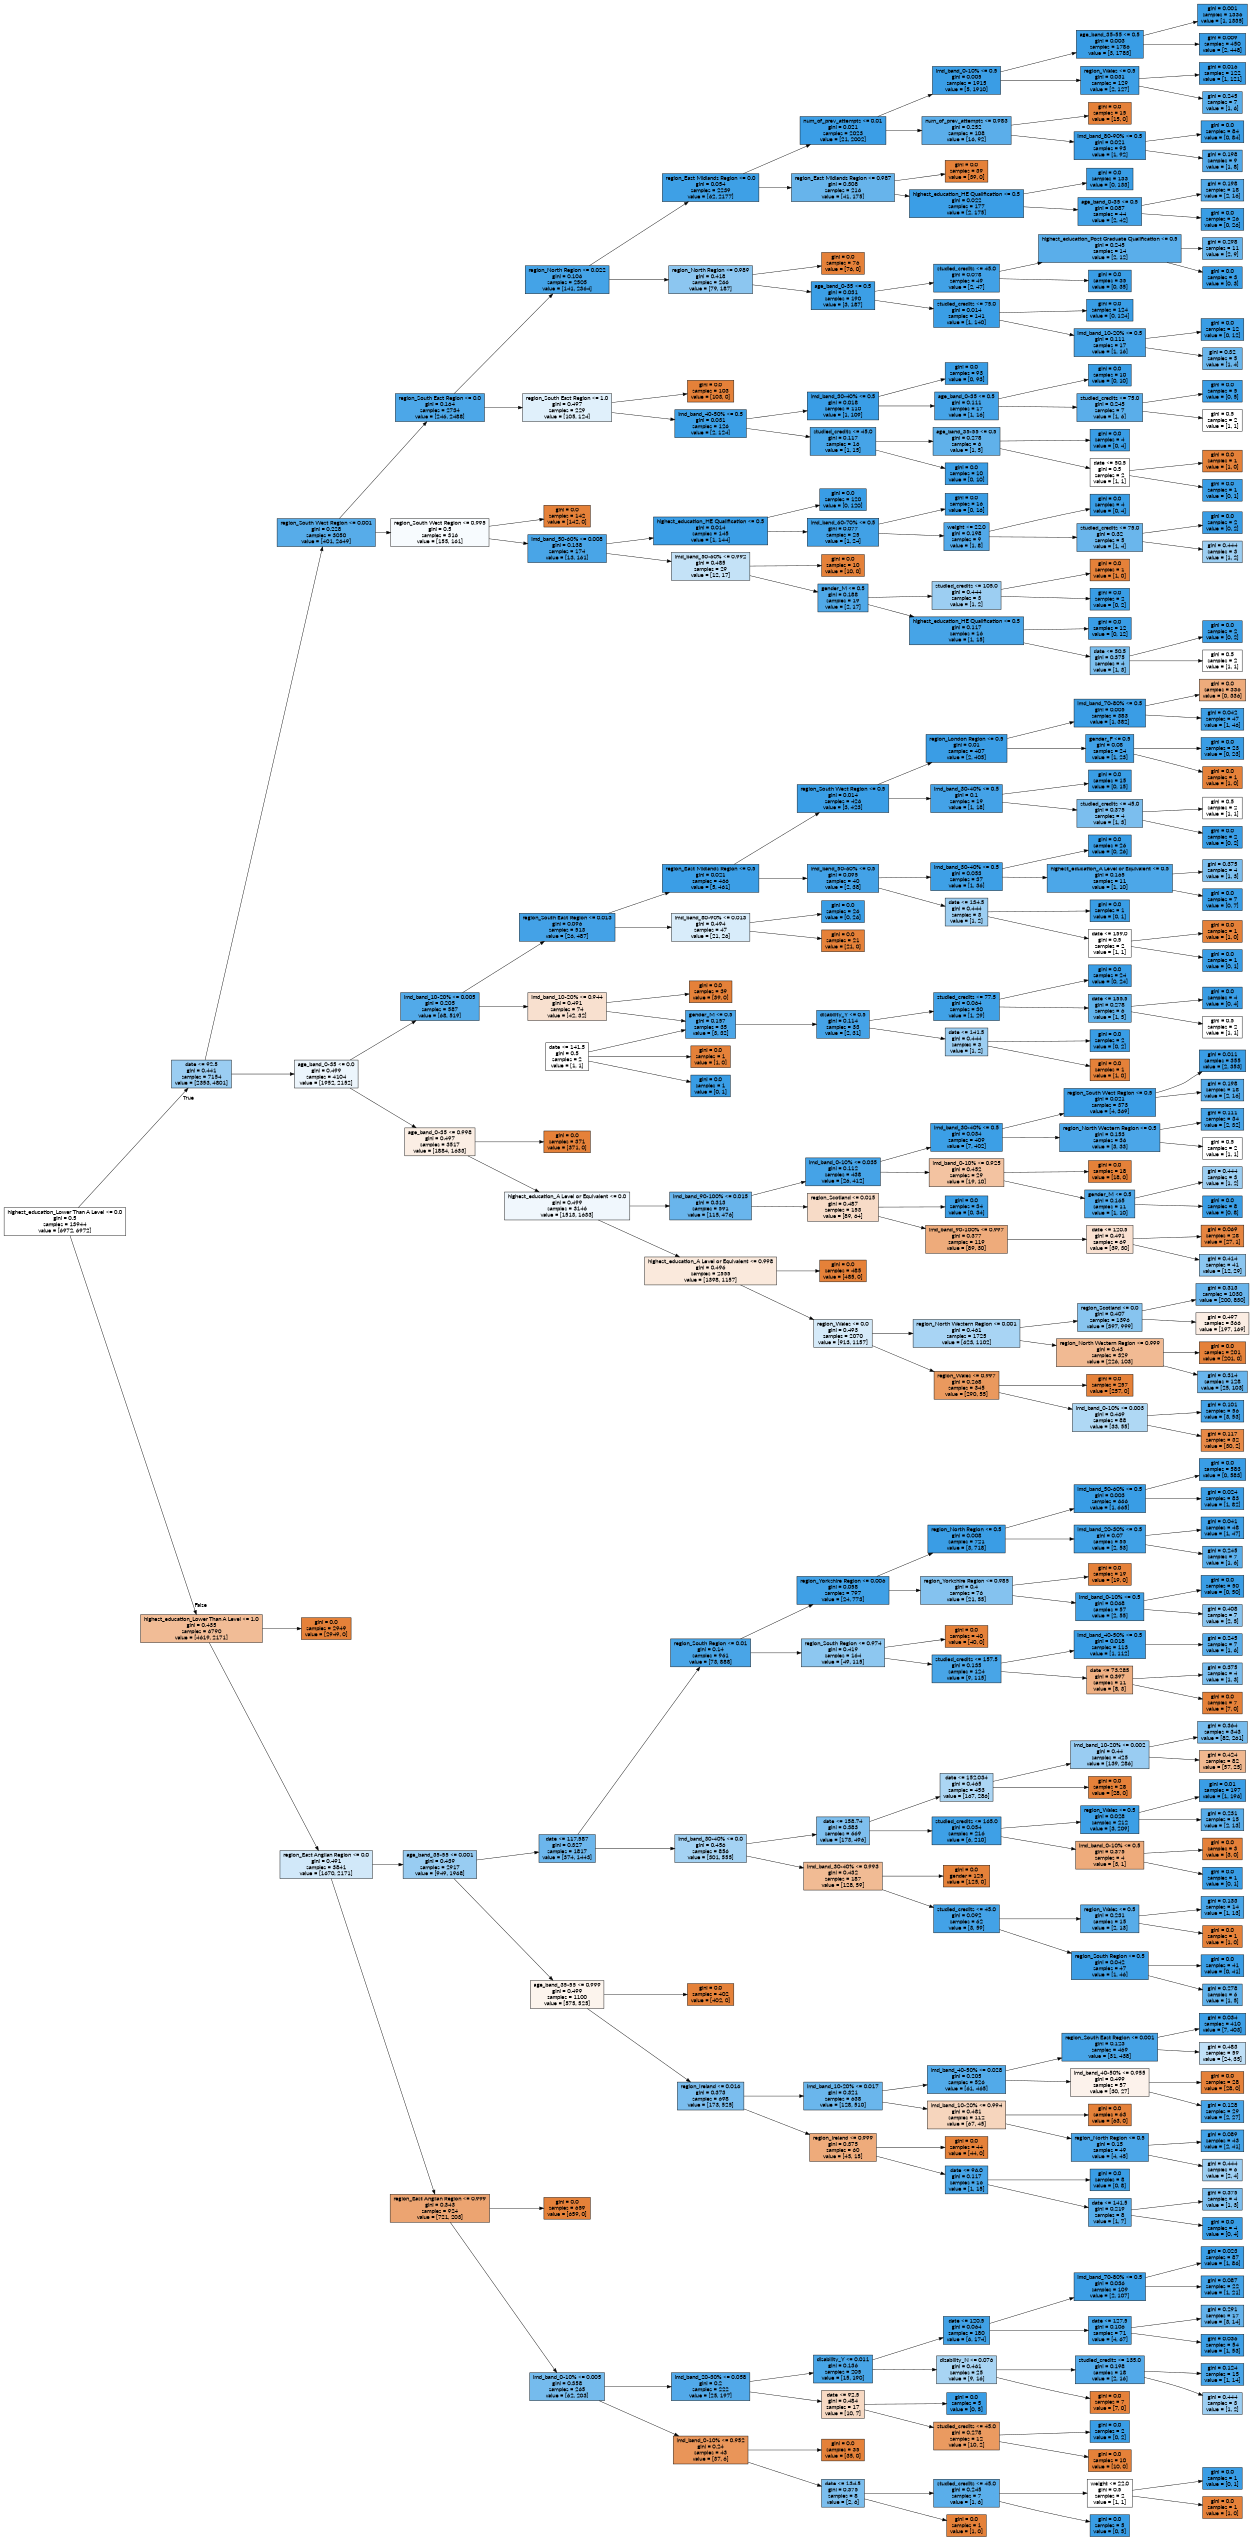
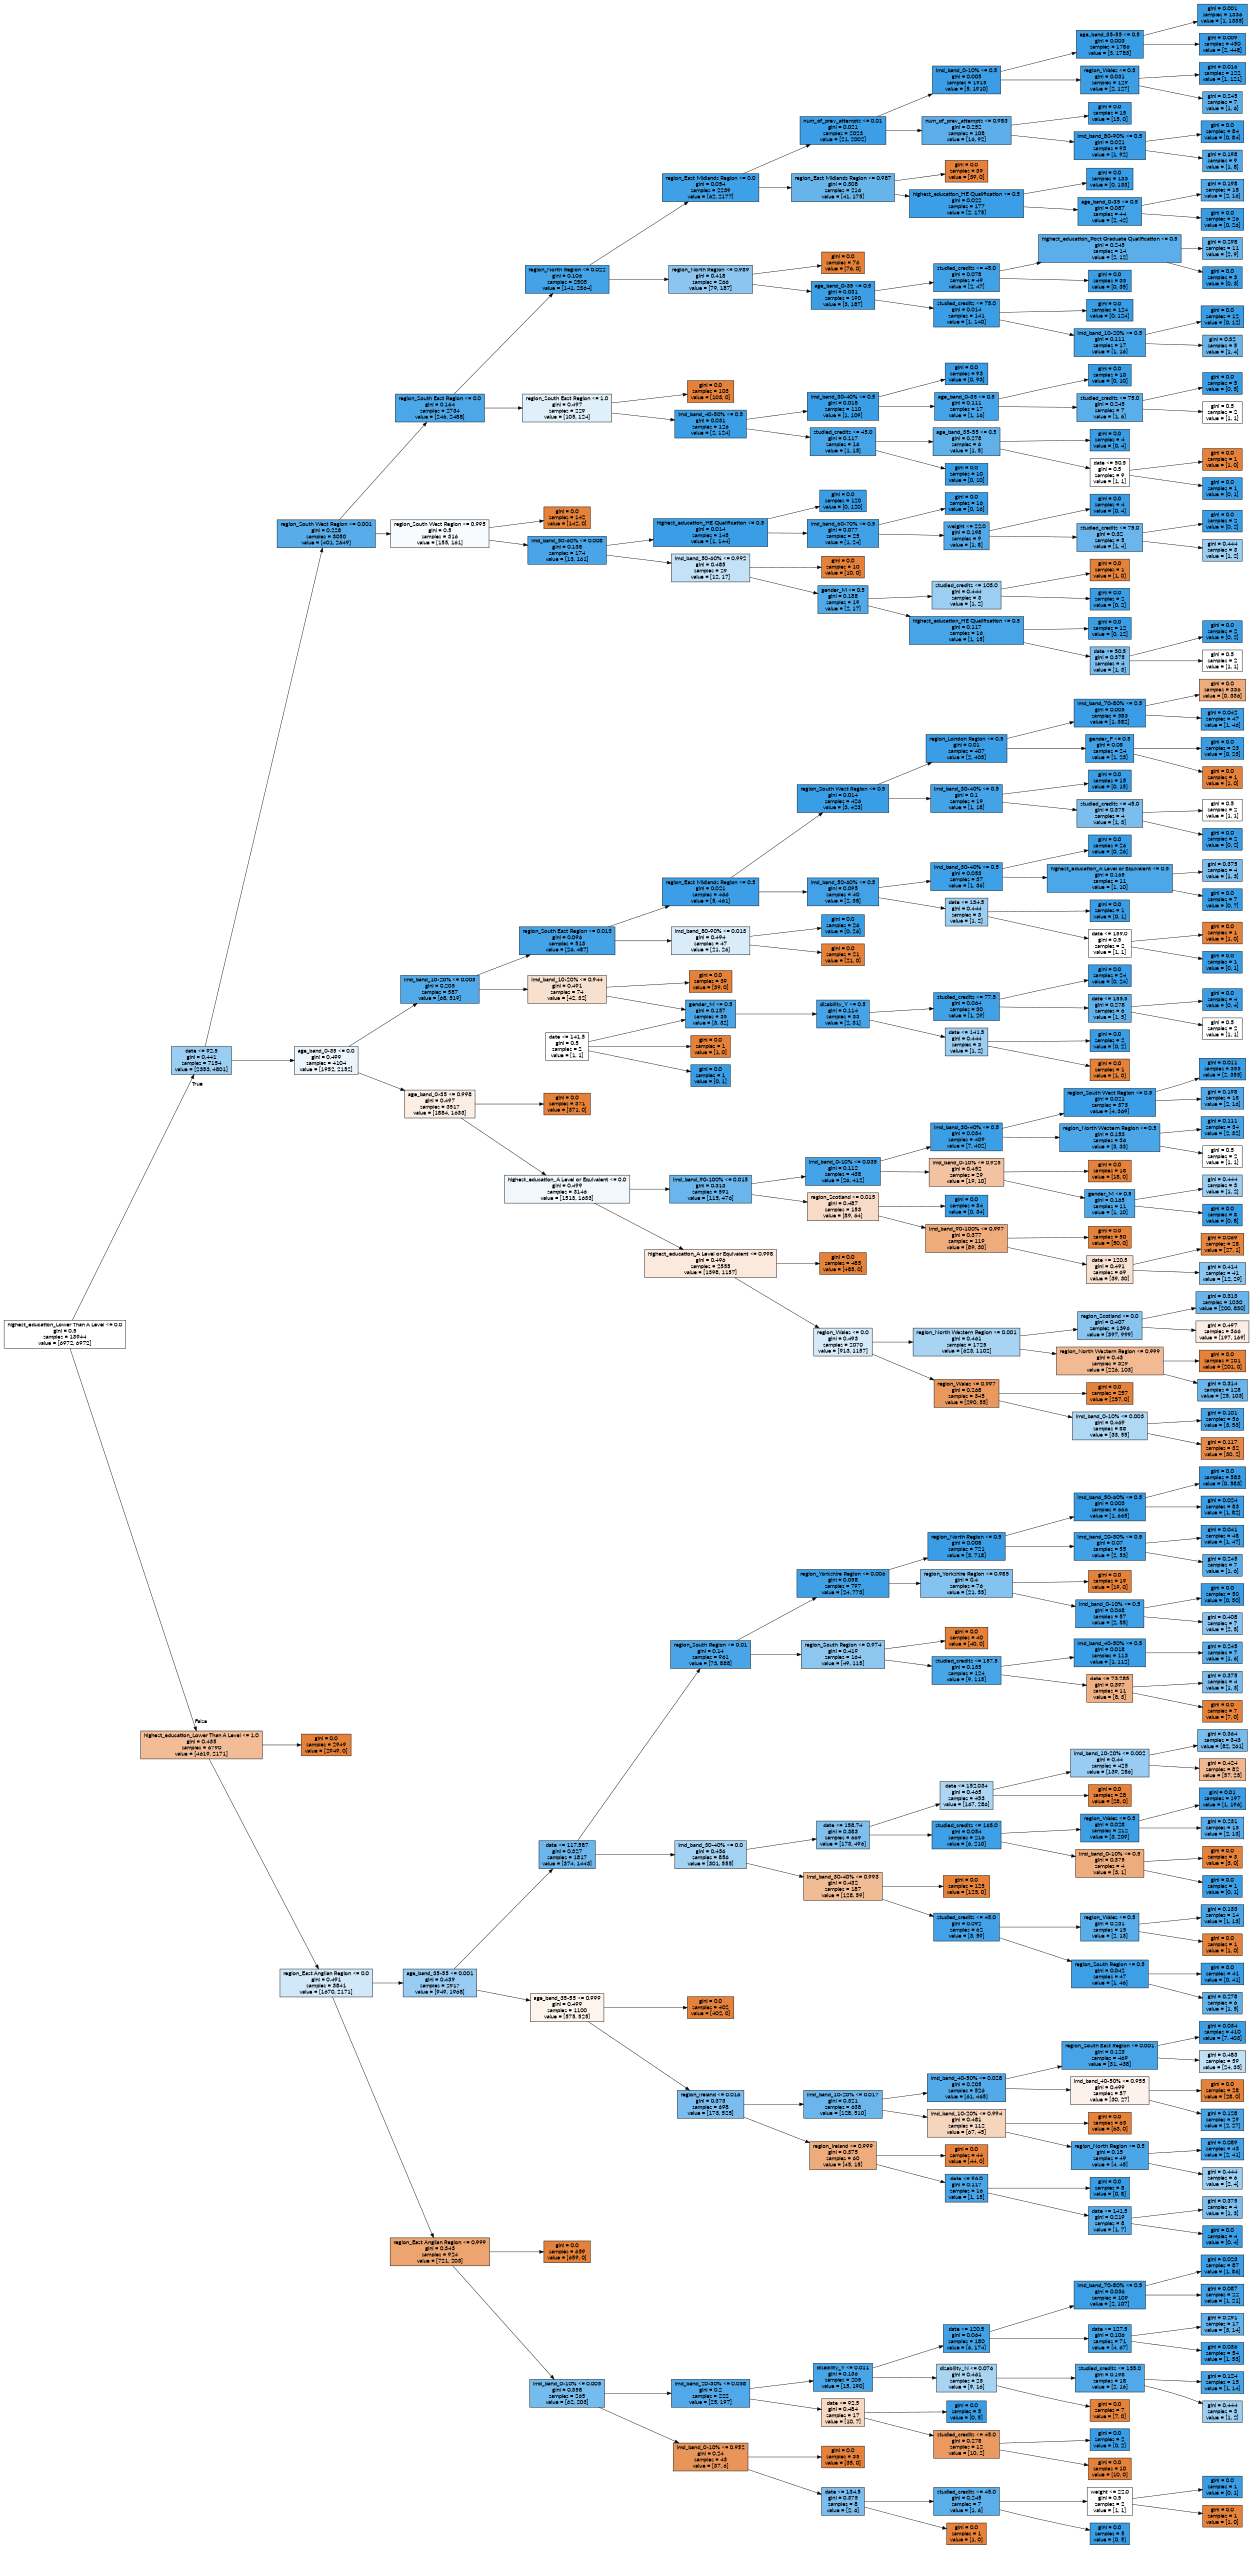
node "gini = 0.0 samples = 15 value = [15, 0]": fillcolor #e58139ff -> #399de5fe
node "date <= 50.5 gini = 0.5 samples = 2 value = [1, 1]": label "date <= 50.5 gini = 0.5 samples = 2 value = [1, 1]" -> "date <= 50.5 gini = 0.5 samples = 9 value = [1, 1]"
node "gini = 0.0 samples = 50 value = [50, 0]": added
node "gini = 0.0 gender = 125 value = [125, 0]": label "gini = 0.0 gender = 125 value = [125, 0]" -> "gini = 0.0 samples = 125 value = [125, 0]"
